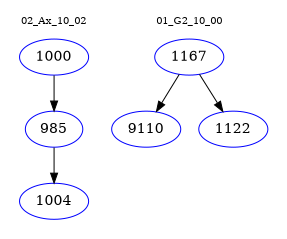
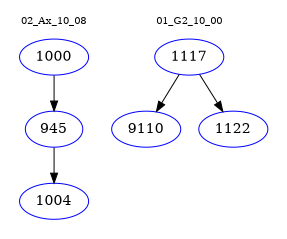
cluster "02_Ax_10_02": label "02_Ax_10_02" -> "02_Ax_10_08"
node "1167": label "1167" -> "1117"
node "985": label "985" -> "945"
